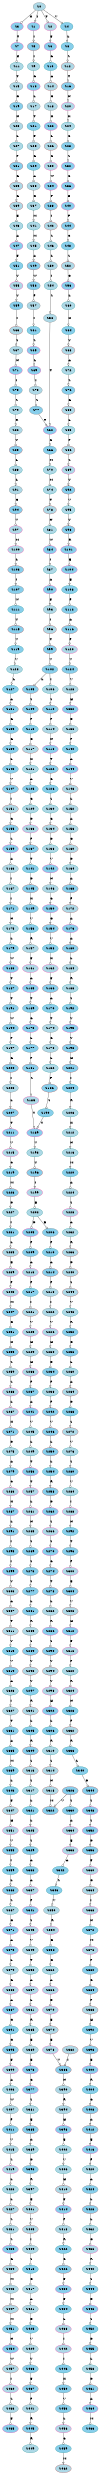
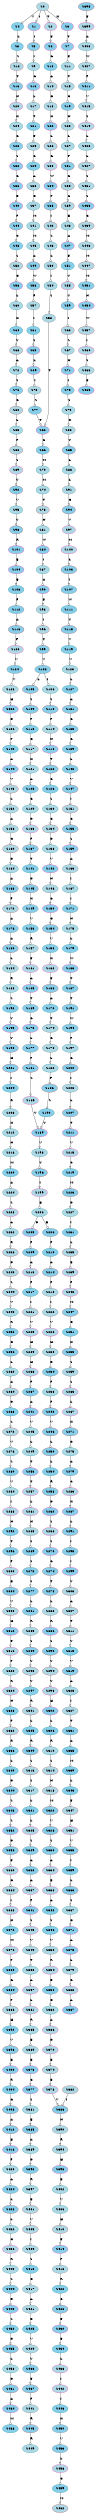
node "S176": color deeppink -> gray40
edge "S326" -> "S322": reversed
node "S391": removed
